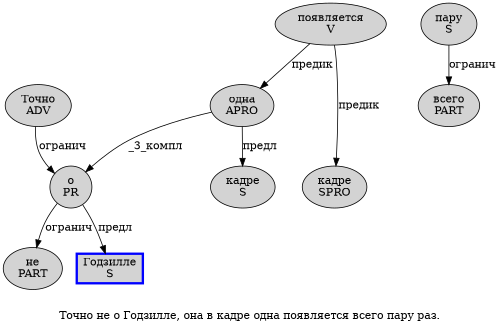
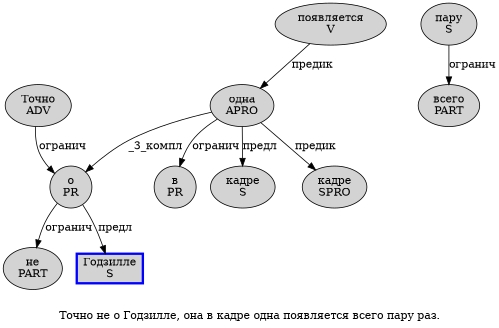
edge "появляется V" -> "кадре SPRO": now "одна APRO" -> "кадре SPRO"
node "в PR": added
